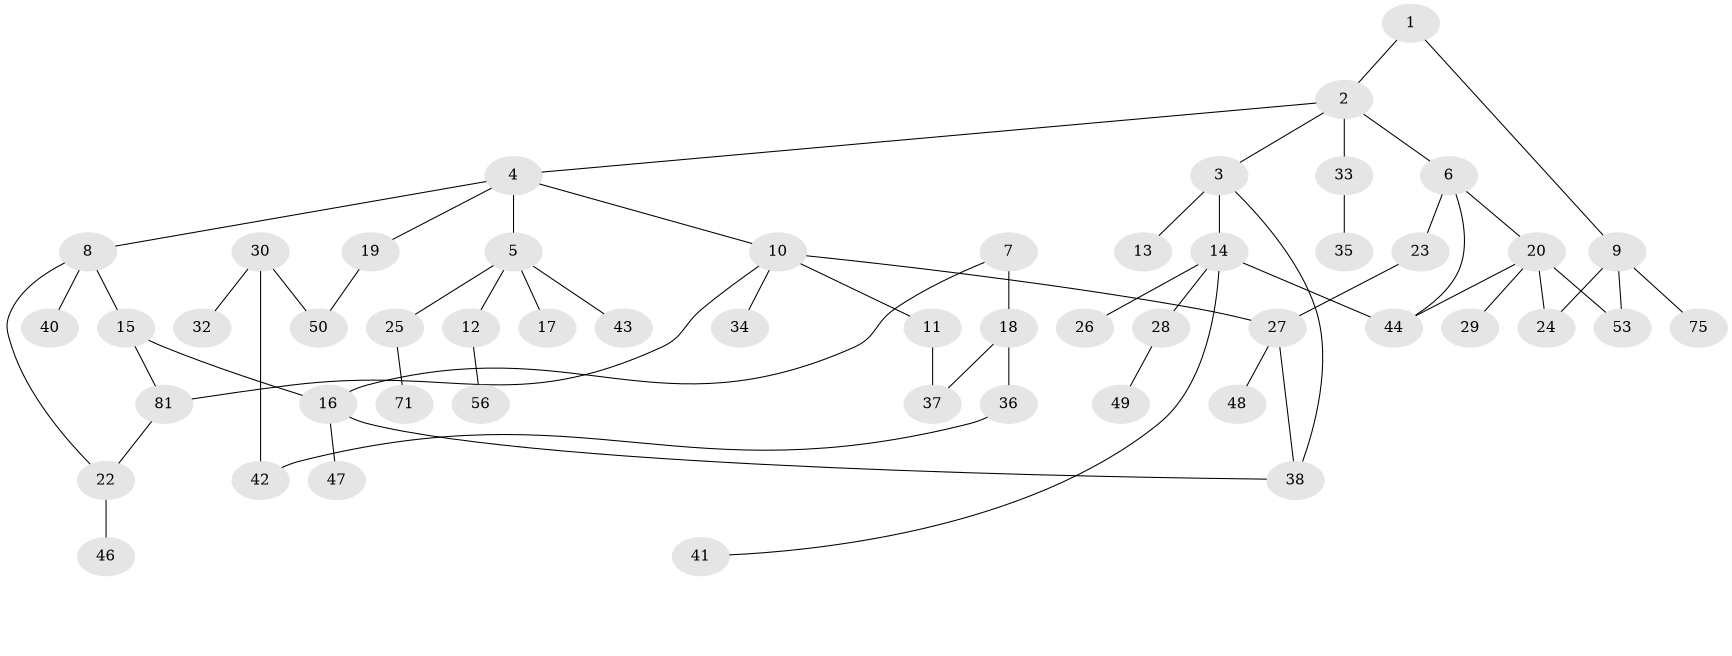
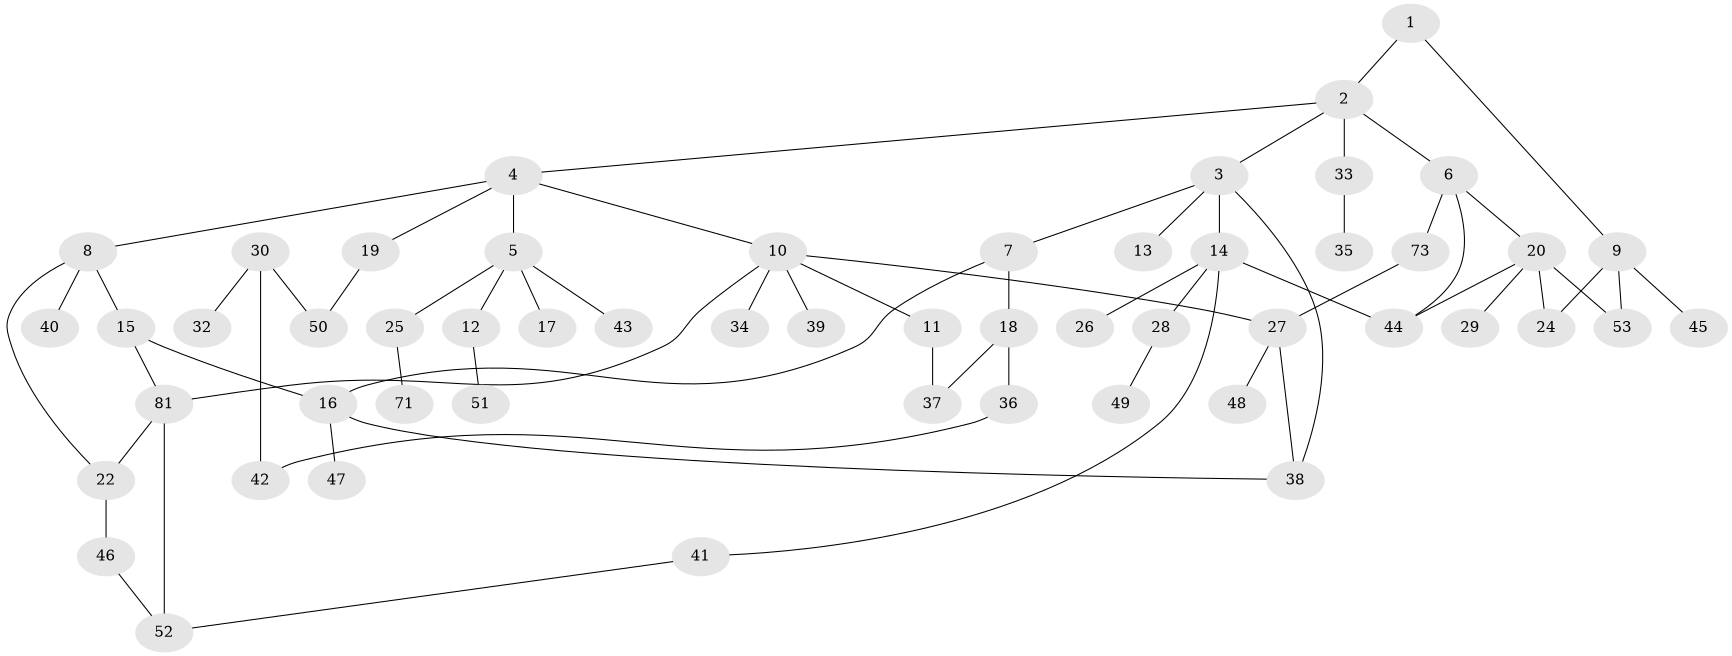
edge "3" -- "7": added
node "23": label "23" -> "73"
node "39": added
node "75": label "75" -> "45"
node "56": label "56" -> "51"
node "52": added
